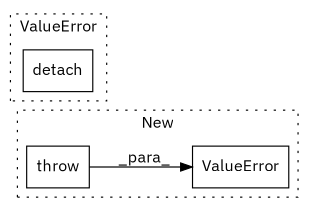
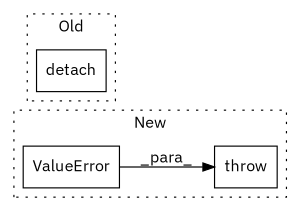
cluster "ValueError": label "ValueError" -> "Old"
edge "throw" -> "ValueError": reversed
